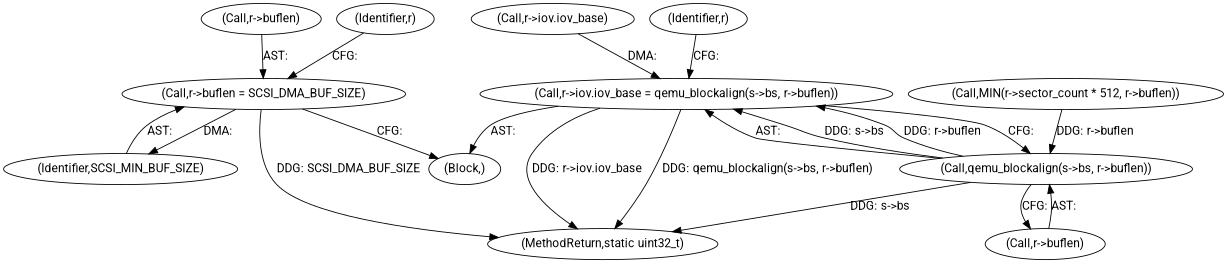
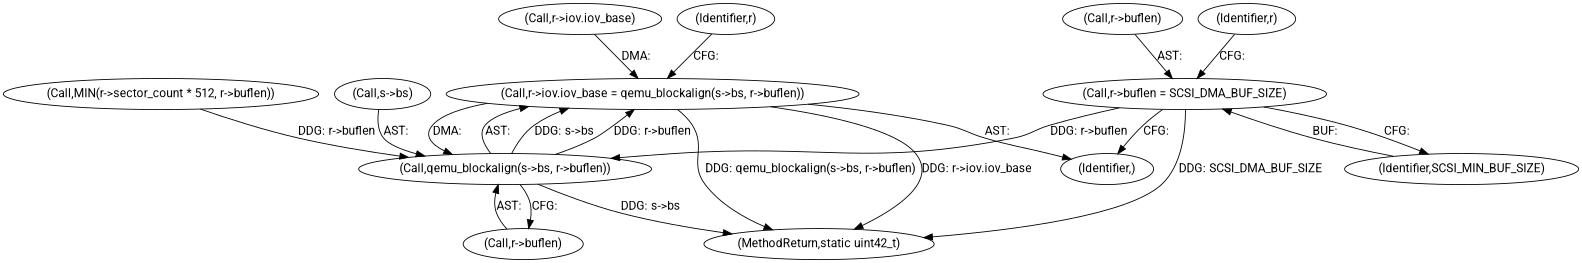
node "(Call,s->bs)": added
edge "(Identifier,SCSI_MIN_BUF_SIZE)" -> "(Call,r->buflen = SCSI_DMA_BUF_SIZE)": label "AST: " -> "BUF: "
edge "(Call,r->buflen = SCSI_DMA_BUF_SIZE)" -> "(Identifier,SCSI_MIN_BUF_SIZE)": label "DMA: " -> "CFG: "
edge "(Call,r->iov.iov_base = qemu_blockalign(s->bs, r->buflen))" -> "(Call,qemu_blockalign(s->bs, r->buflen))": label "CFG: " -> "DMA: "
edge "(Call,r->buflen = SCSI_DMA_BUF_SIZE)" -> "(Call,qemu_blockalign(s->bs, r->buflen))": added, label "DDG: r->buflen"
node "(Block,)": label "(Block,)" -> "(Identifier,)"
node "(MethodReturn,static uint32_t)": label "(MethodReturn,static uint32_t)" -> "(MethodReturn,static uint42_t)"
